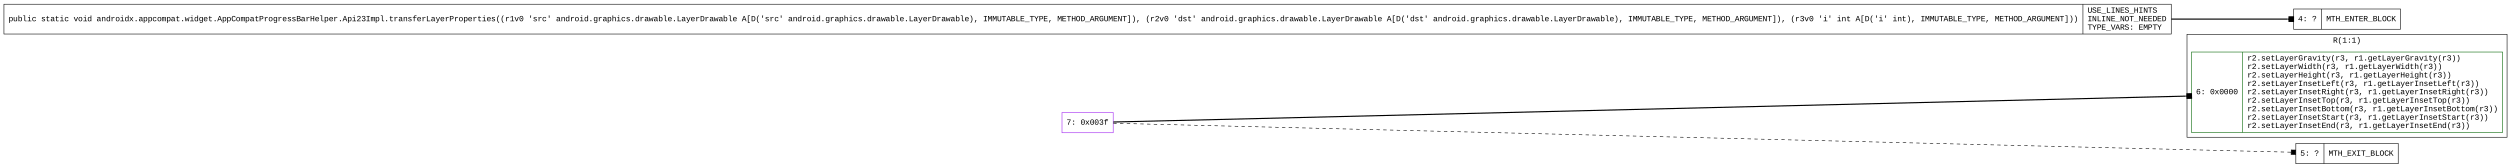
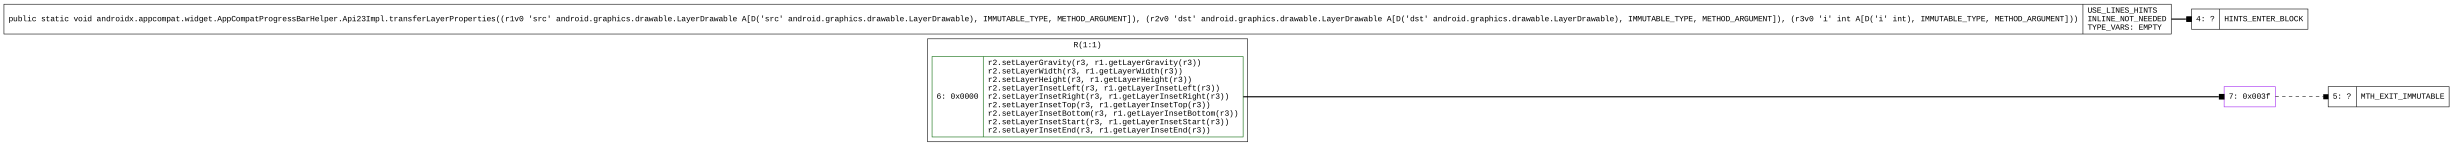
node "4: ?": text "MTH_ENTER_BLOCK" -> "HINTS_ENTER_BLOCK"
edge "7: 0x003f" -> "6: 0x0000": reversed
node "5: ?": text "MTH_EXIT_BLOCK" -> "MTH_EXIT_IMMUTABLE"
